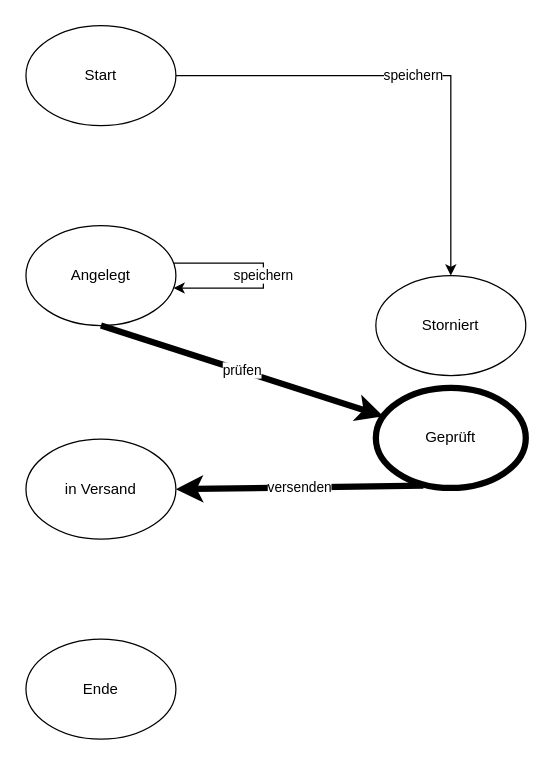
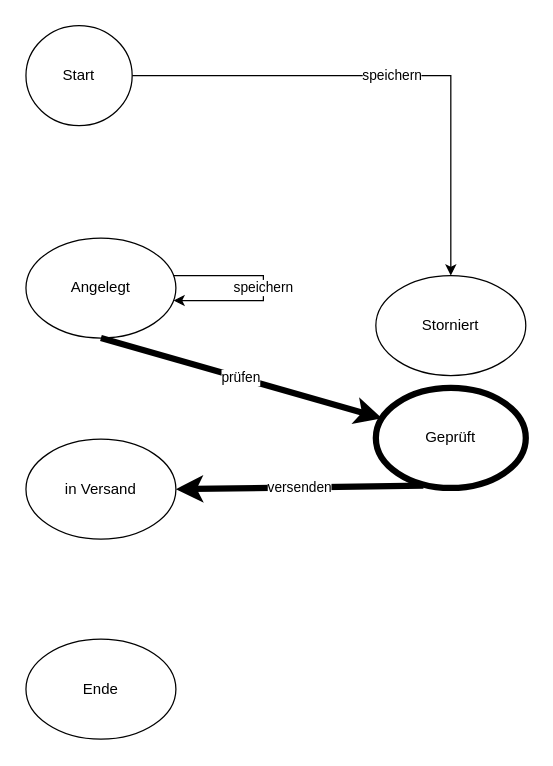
node "Start": size 150x100 -> 106x100
node "Angelegt": moved (101, 276) -> (101, 288)
